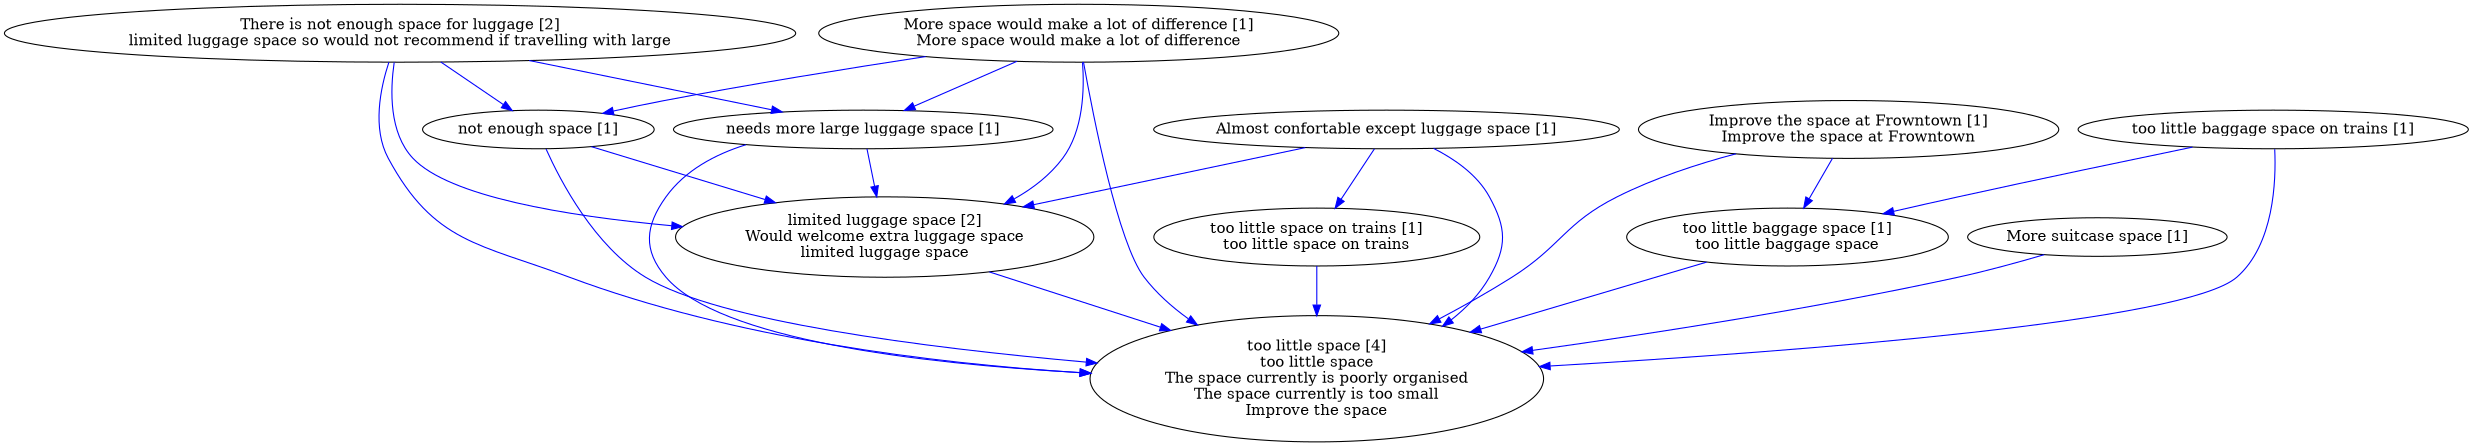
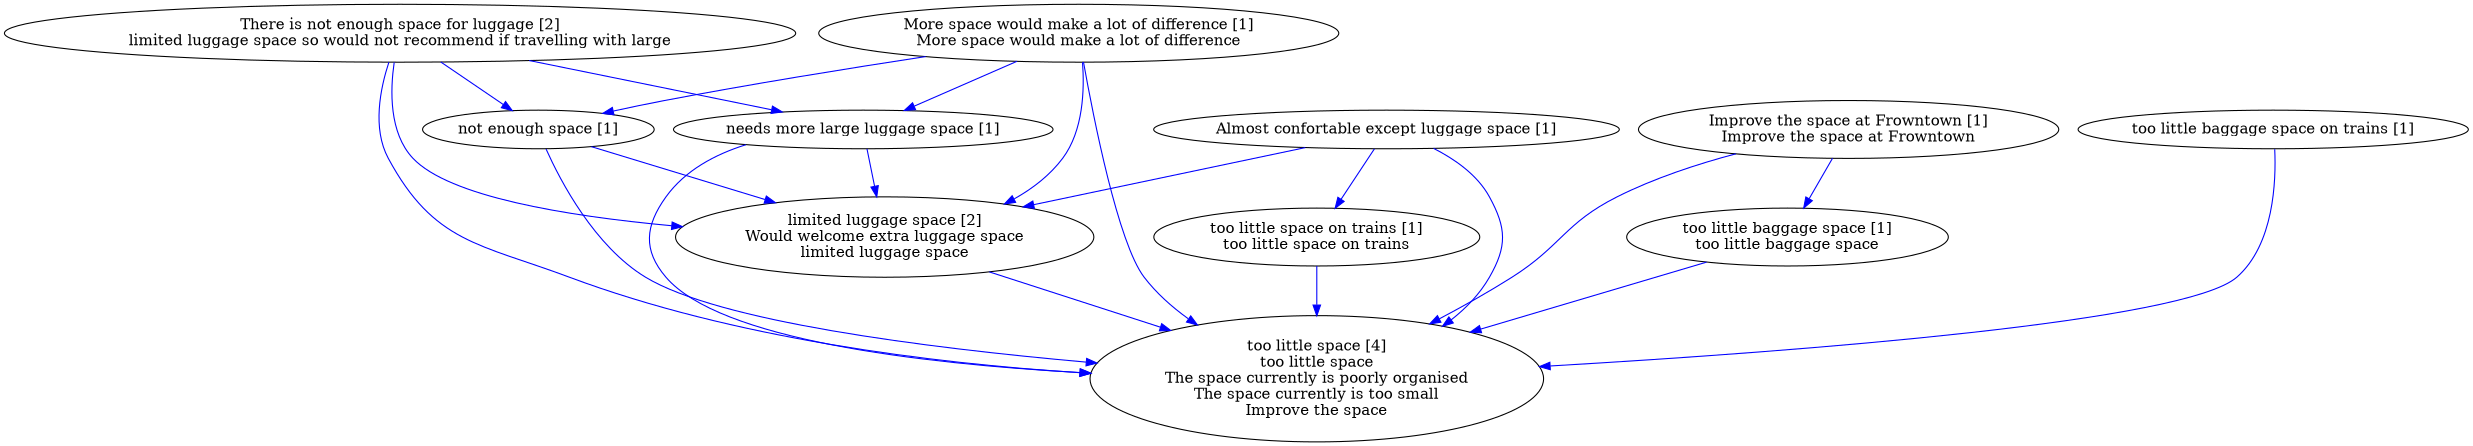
edge "too little baggage space on trains [1]" -> "too little baggage space [1] too little baggage space": removed
node "More suitcase space [1]": removed
